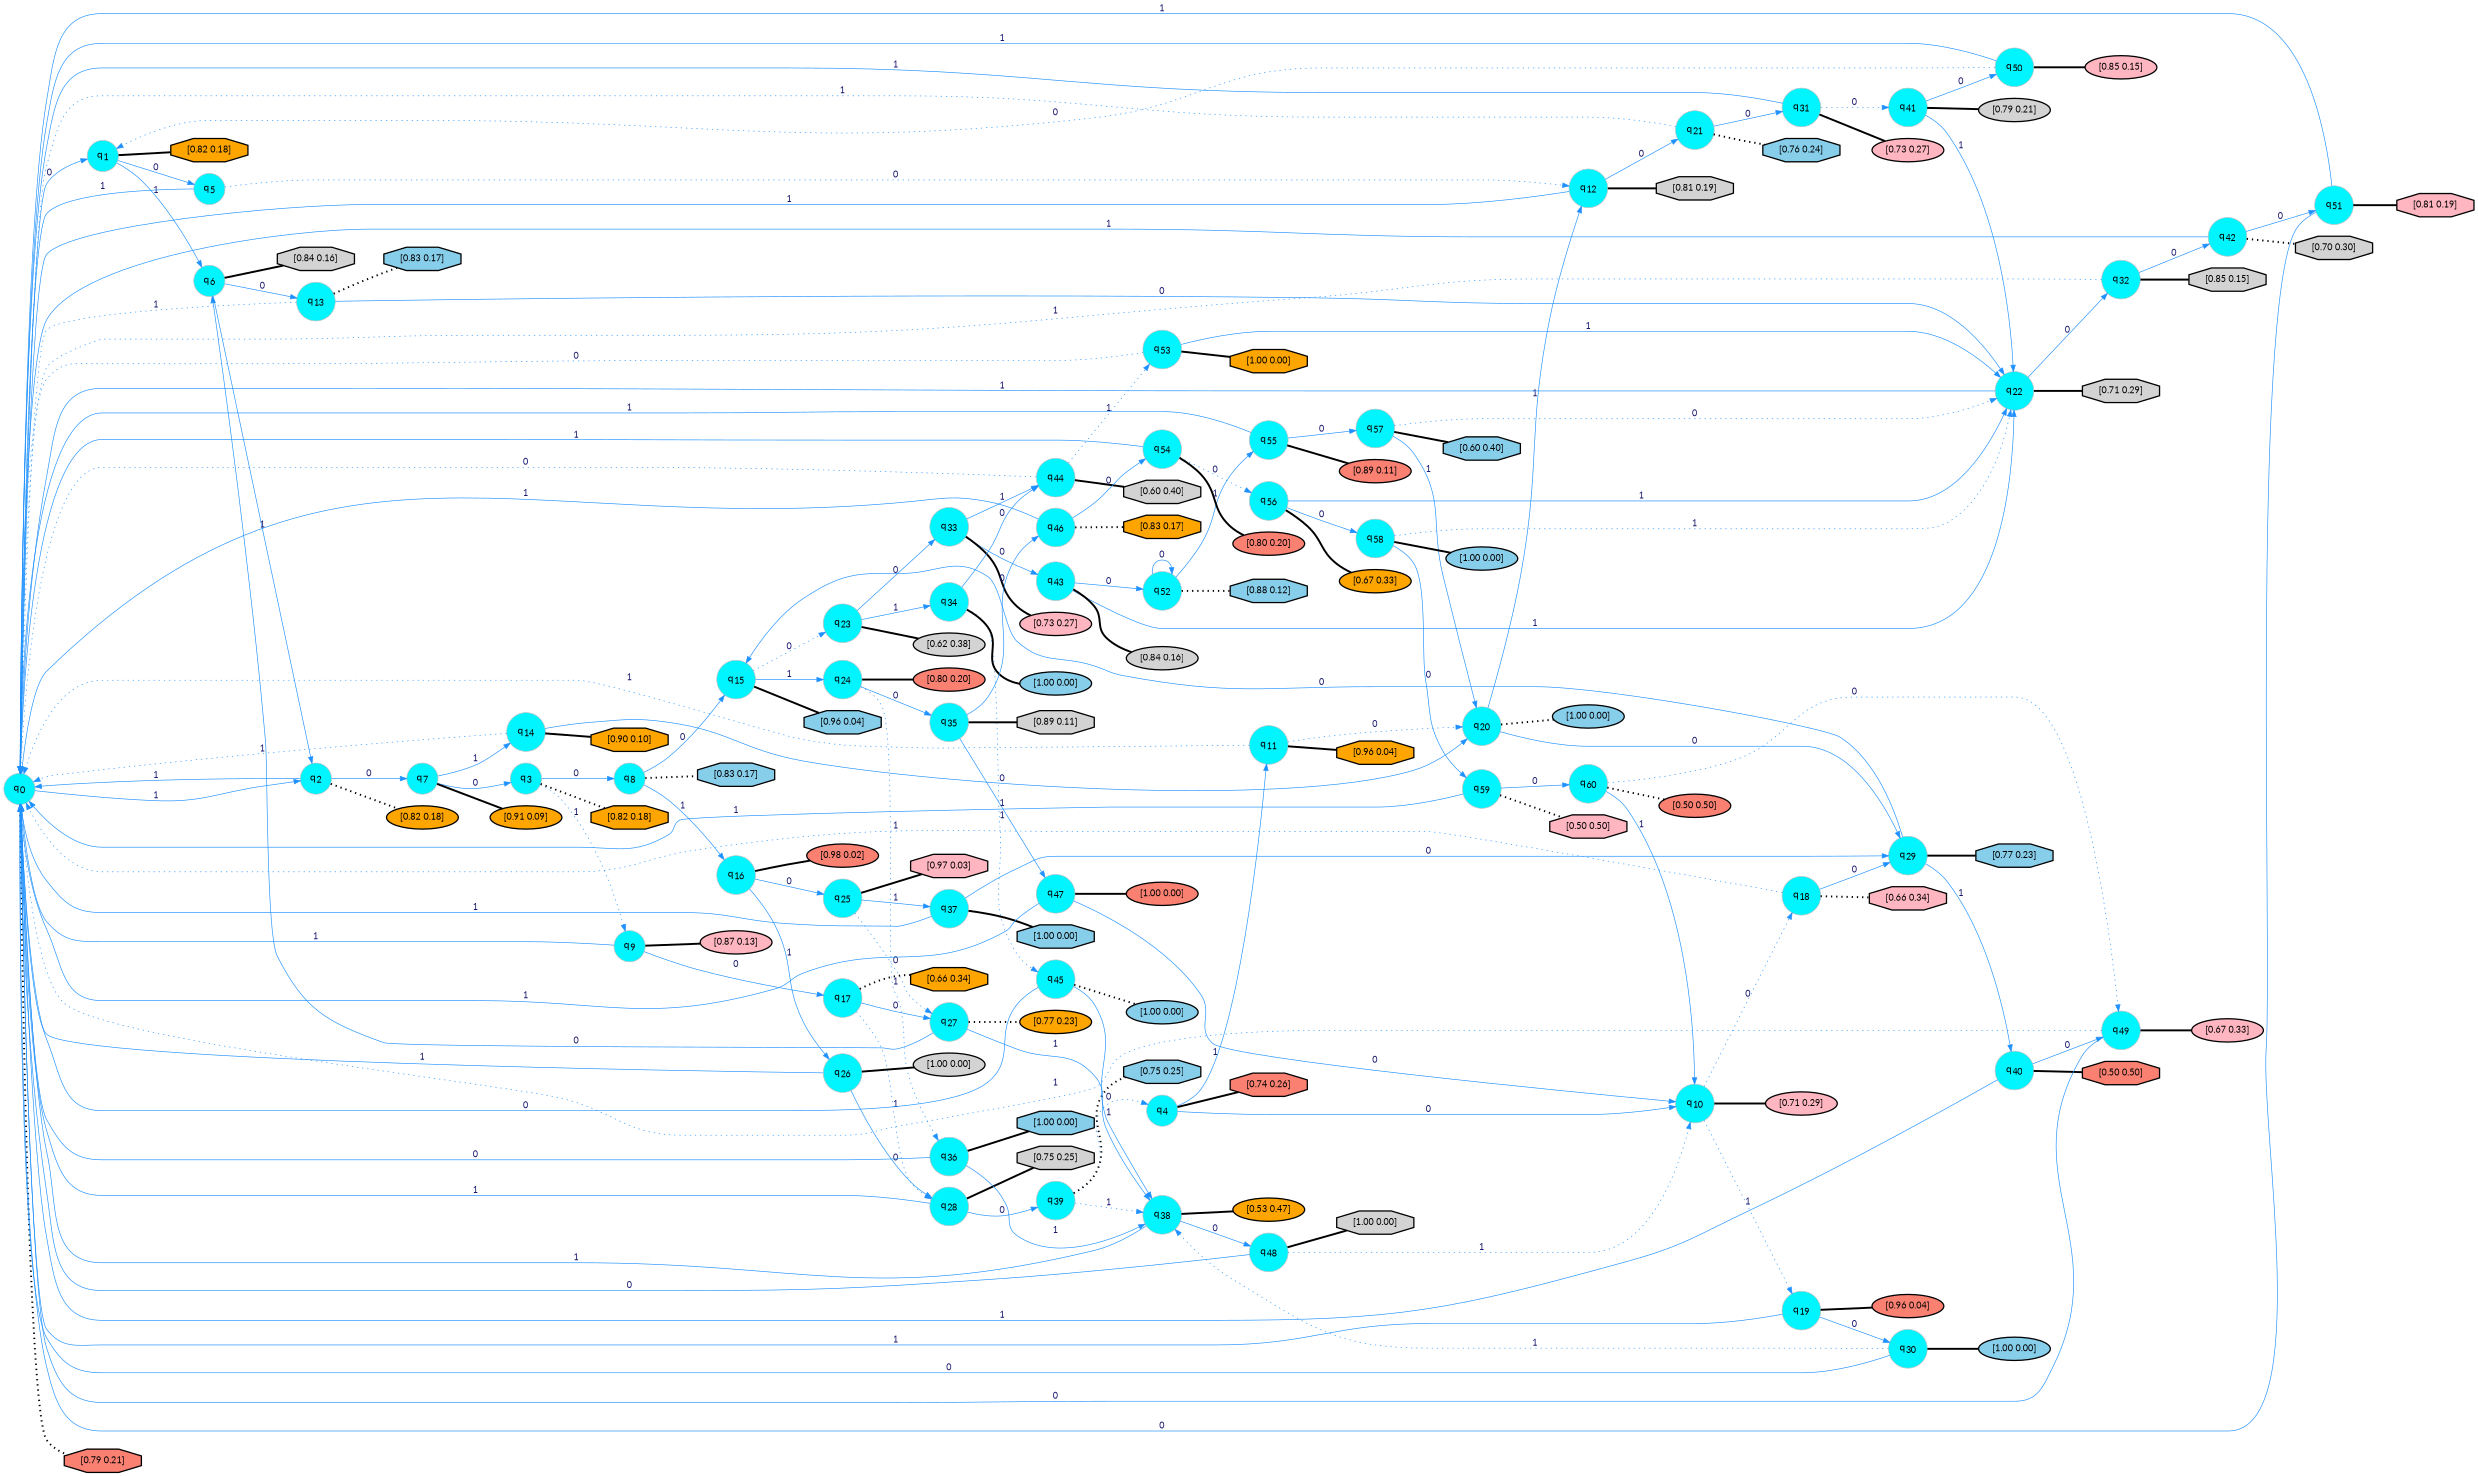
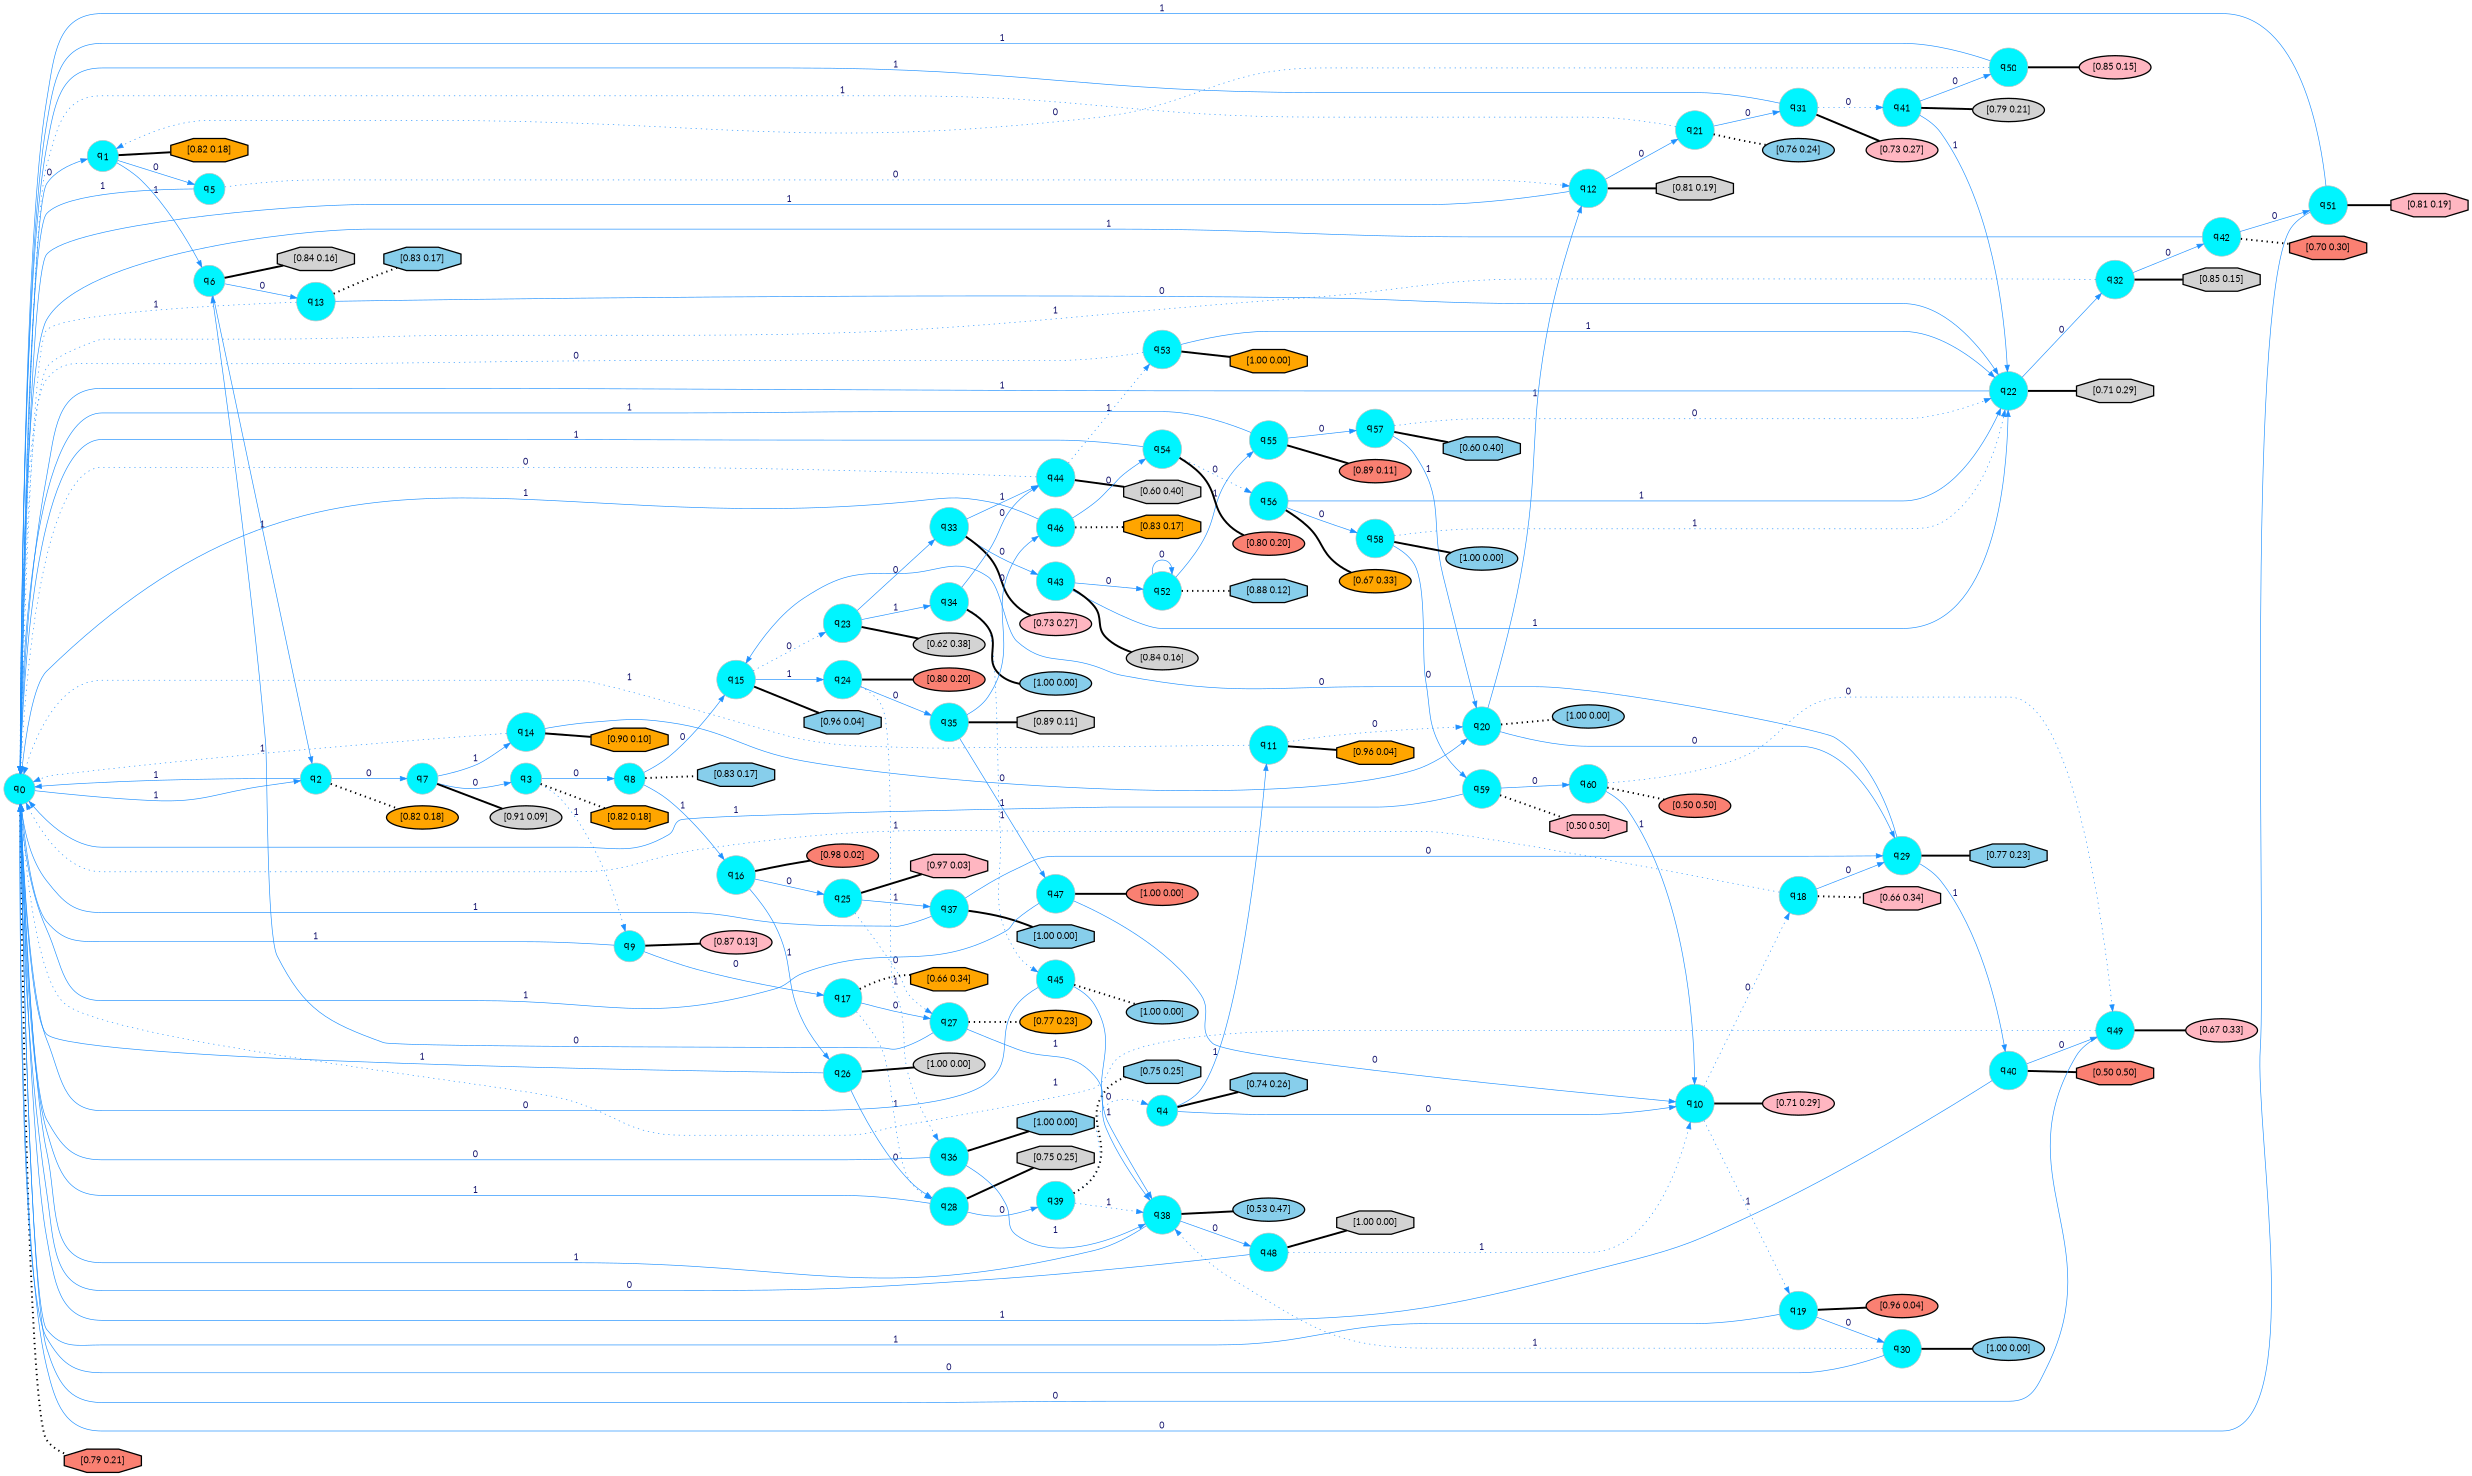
node "[0.76 0.24]": shape octagon -> ellipse
node "[0.70 0.30]": fillcolor lightgrey -> salmon
node "[0.91 0.09]": fillcolor orange -> lightgrey
node "[0.74 0.26]": fillcolor salmon -> skyblue
node "[0.53 0.47]": fillcolor orange -> skyblue
